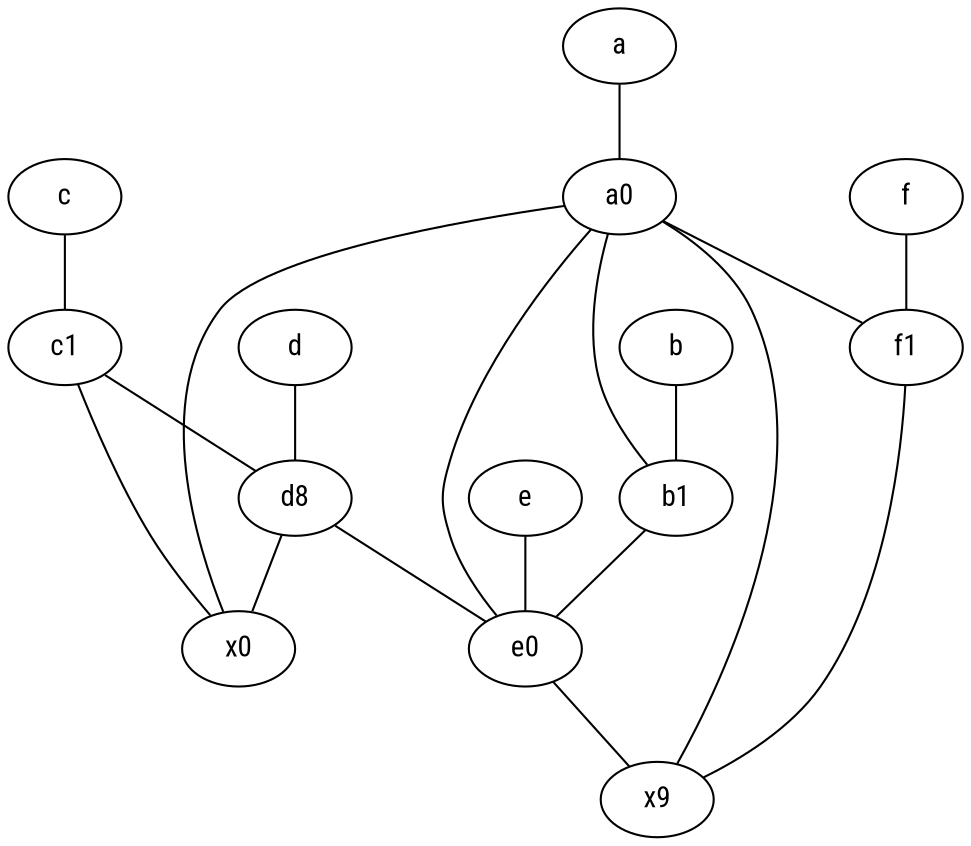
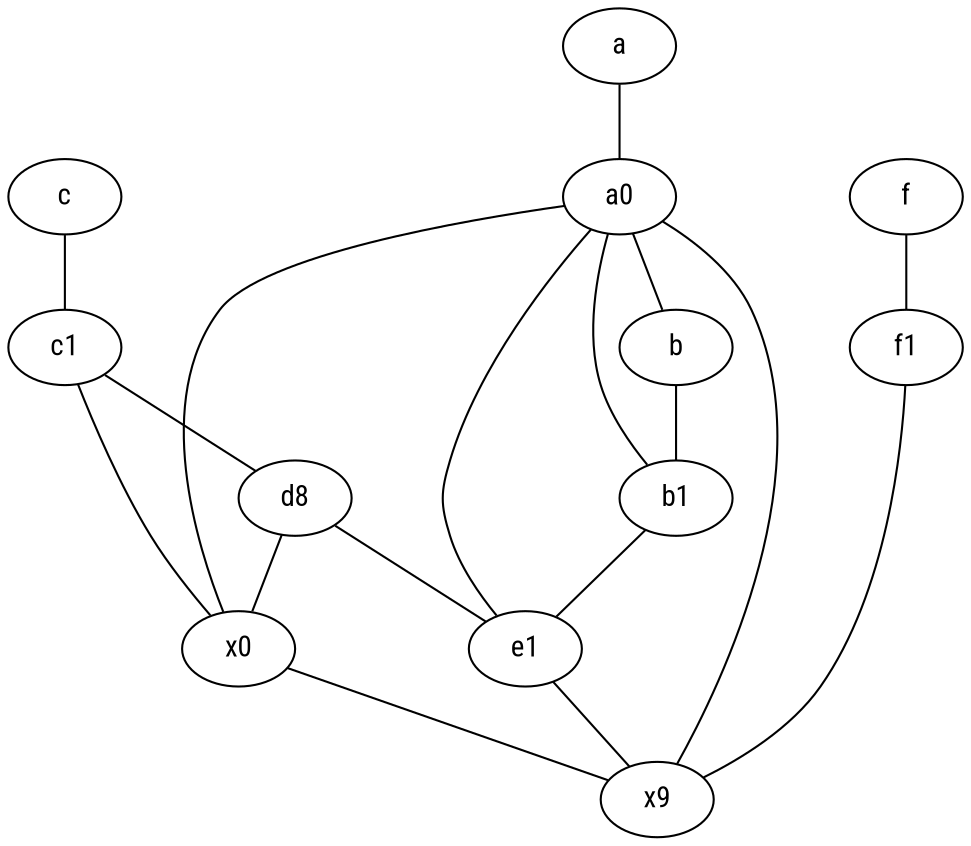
edge "a0" -- "f1": now "a0" -- "b"
node "d": removed
node "e": removed
node "e0": label "e0" -> "e1"
edge "x0" -- "x9": added
